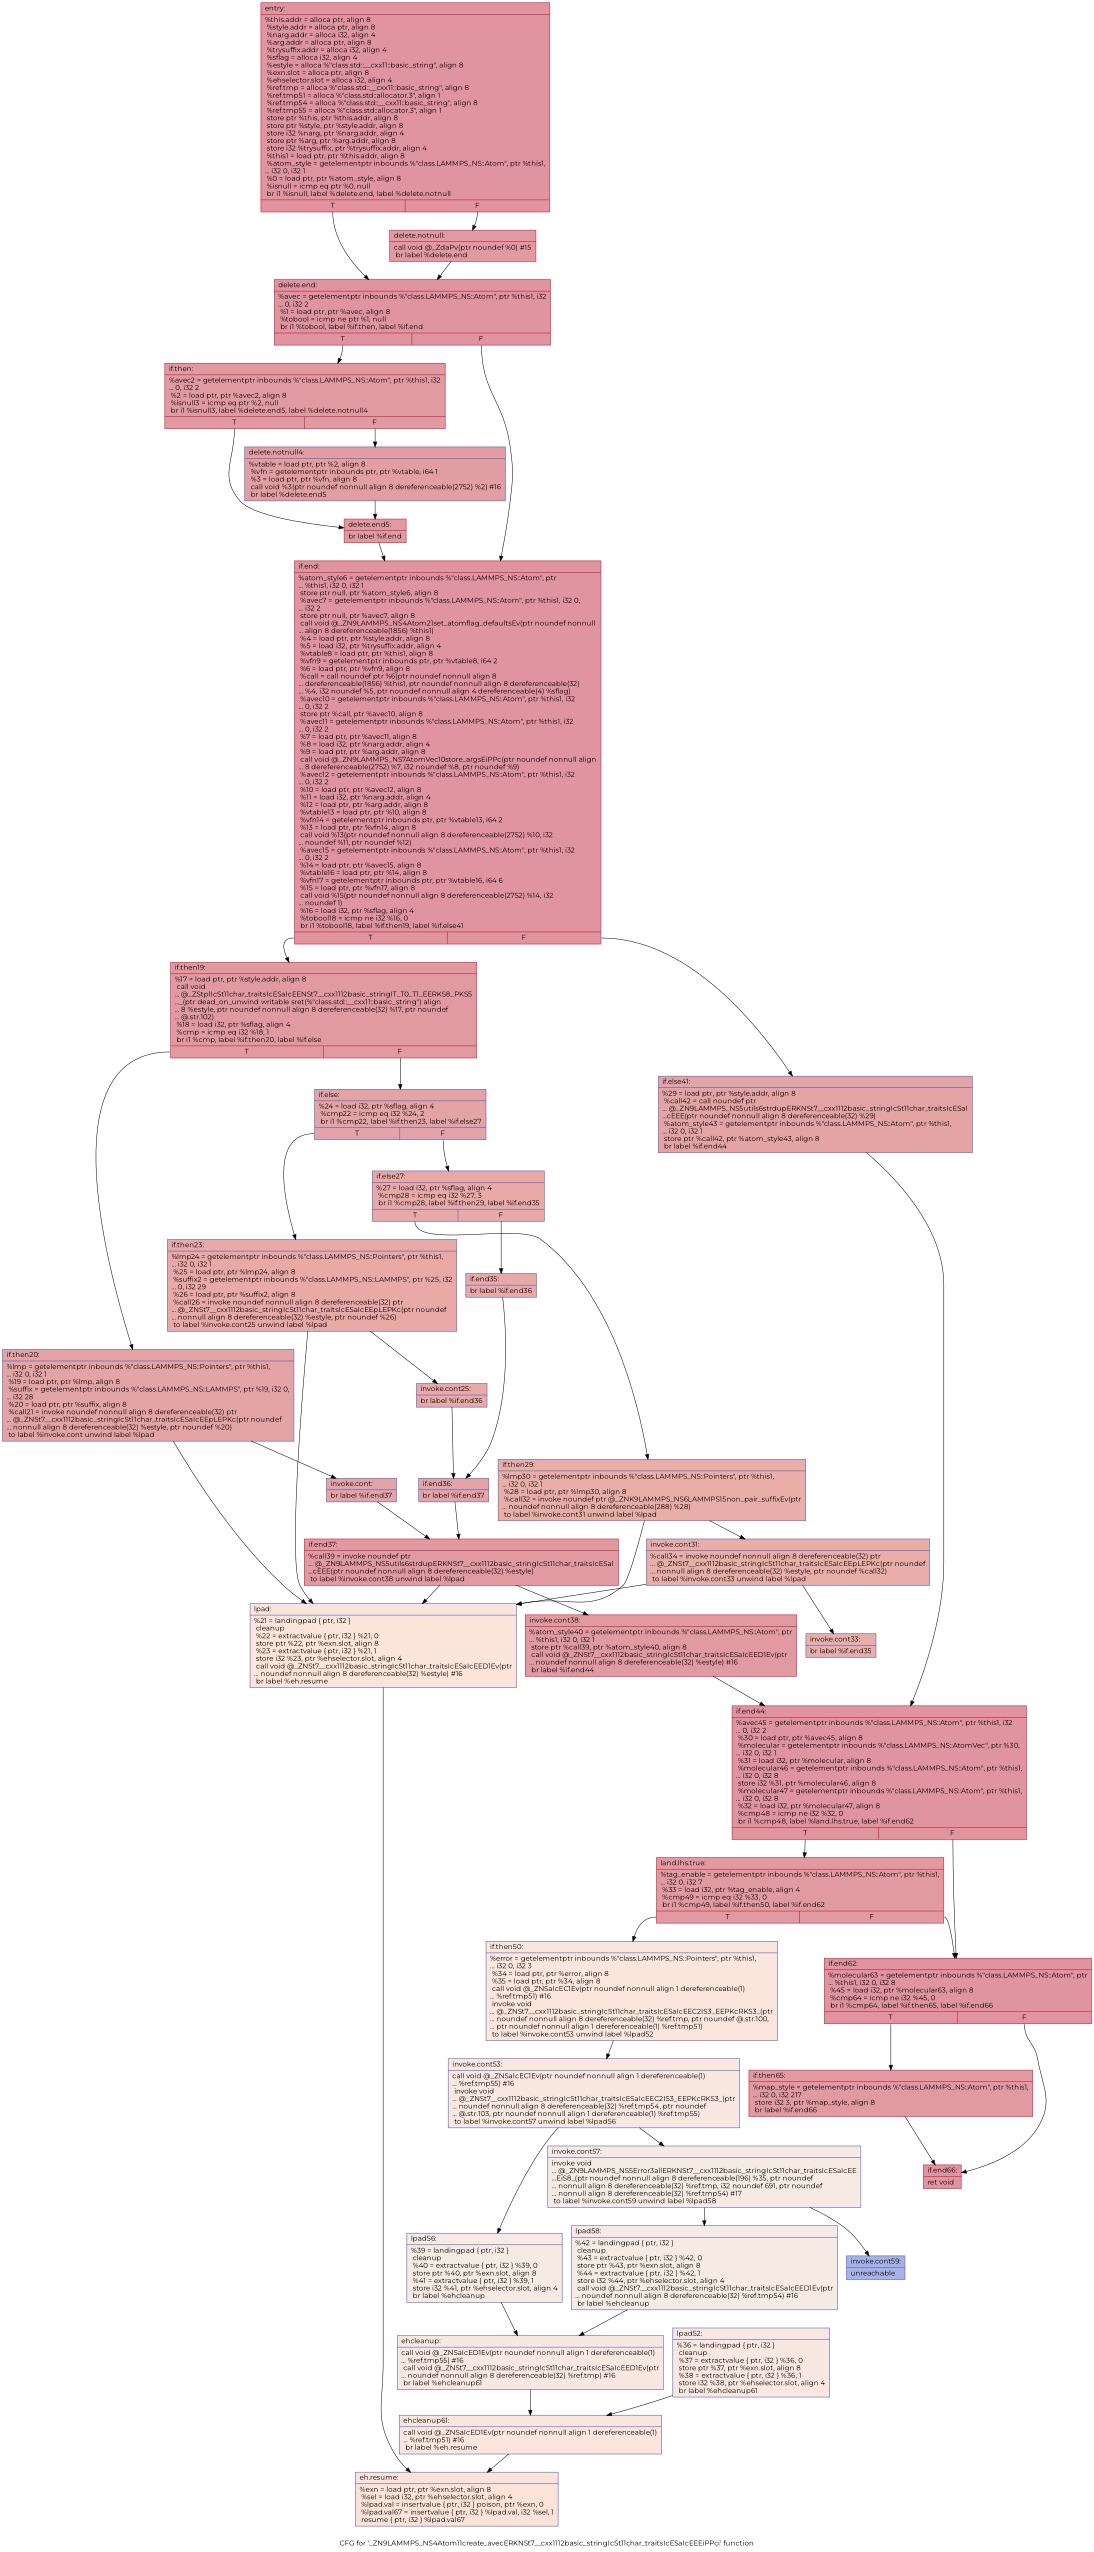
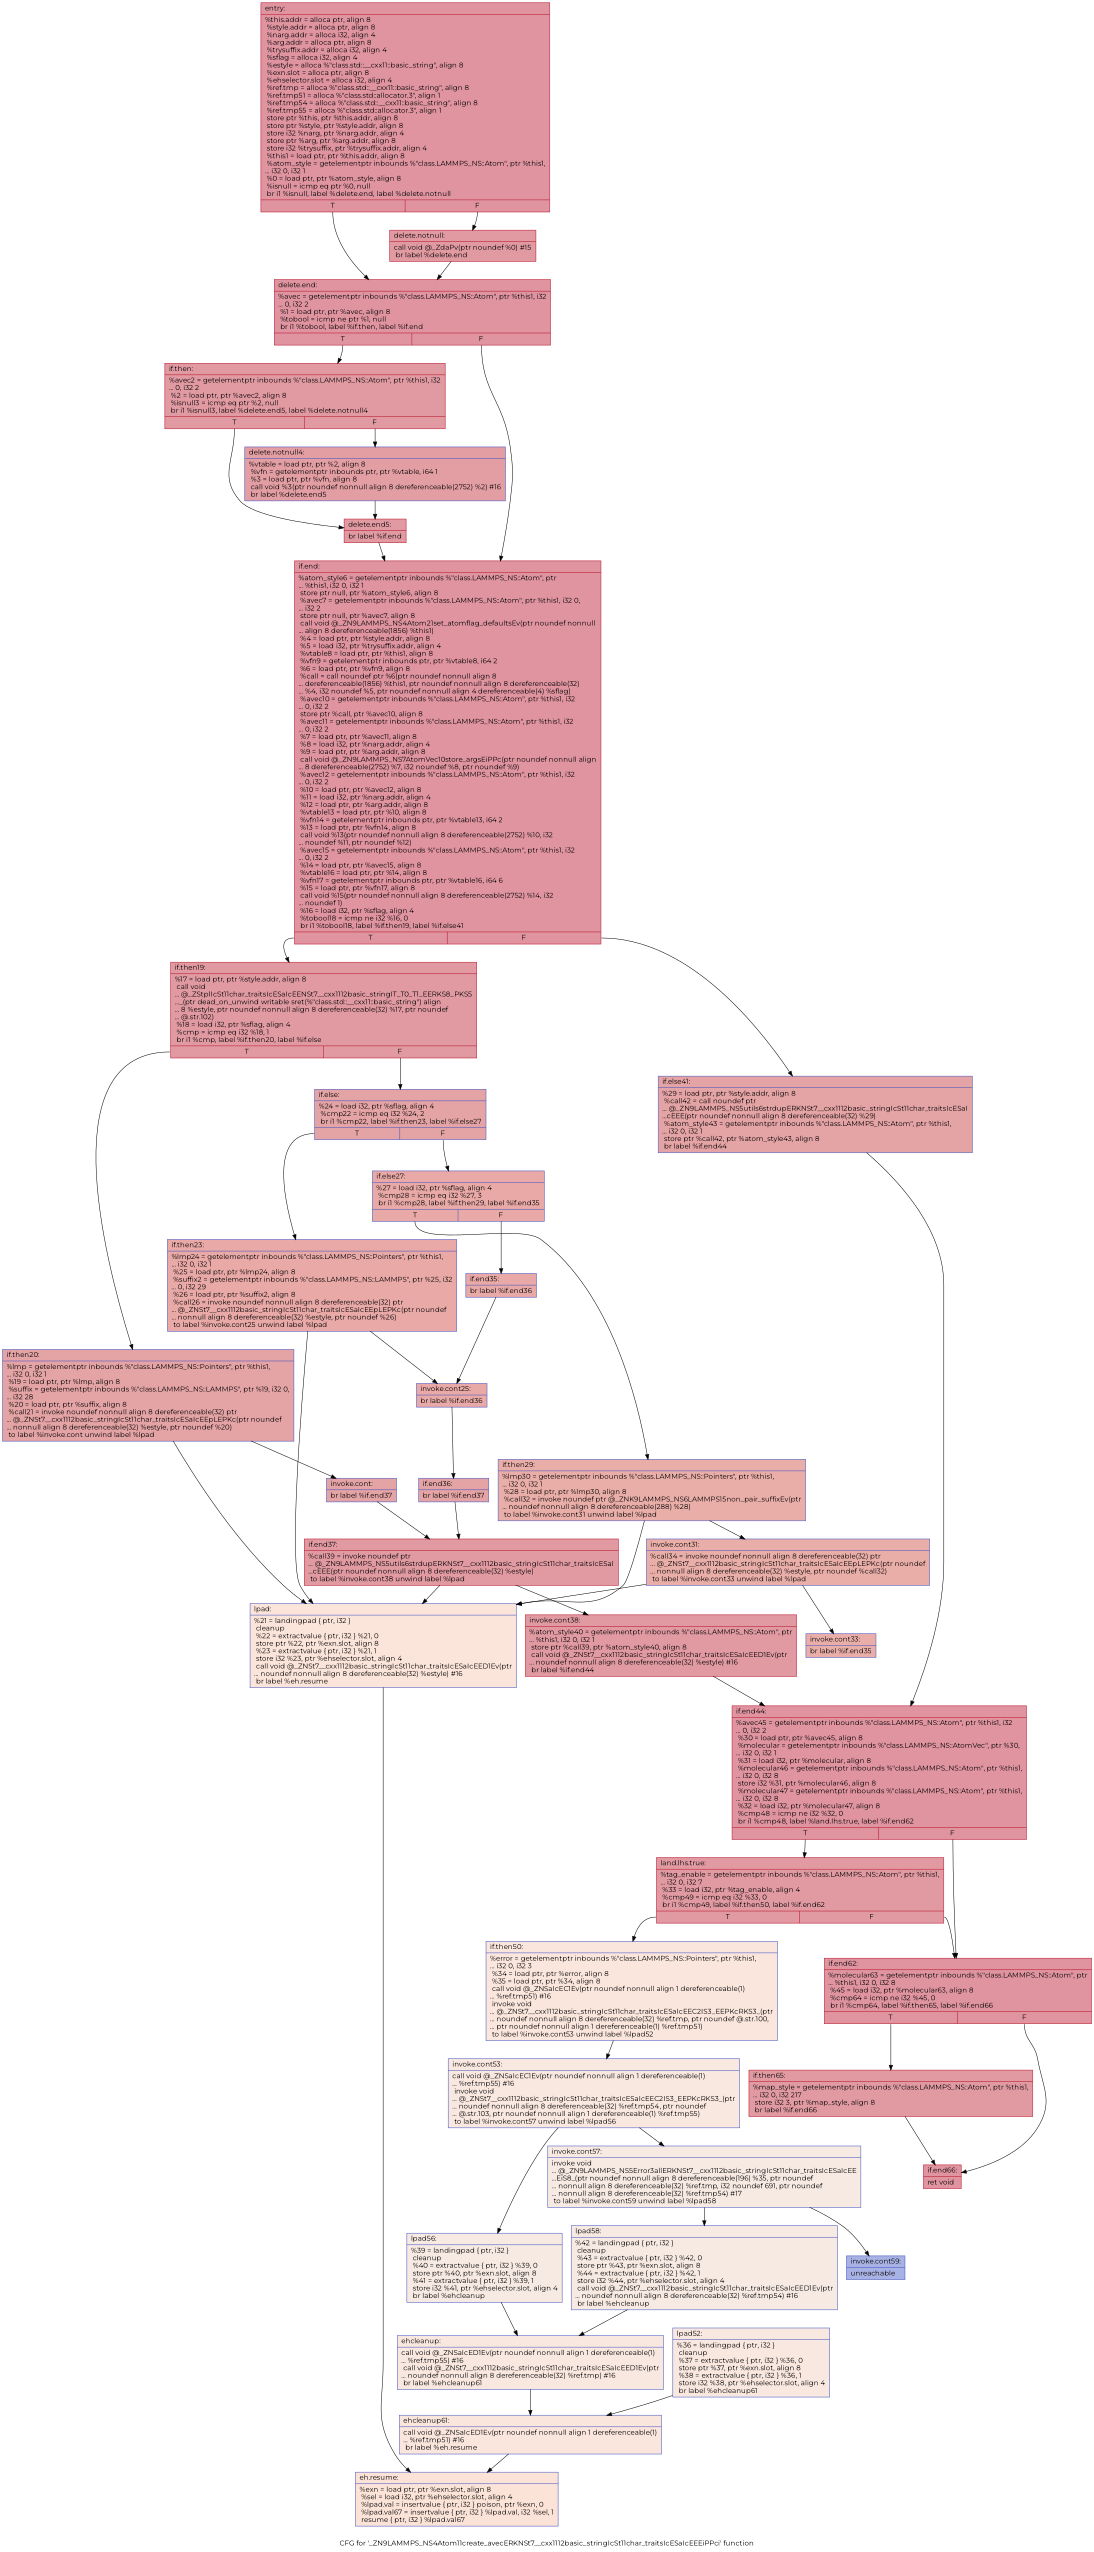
edge "if.end35:" -> "if.end36:": now "if.end35:" -> "invoke.cont25:"
